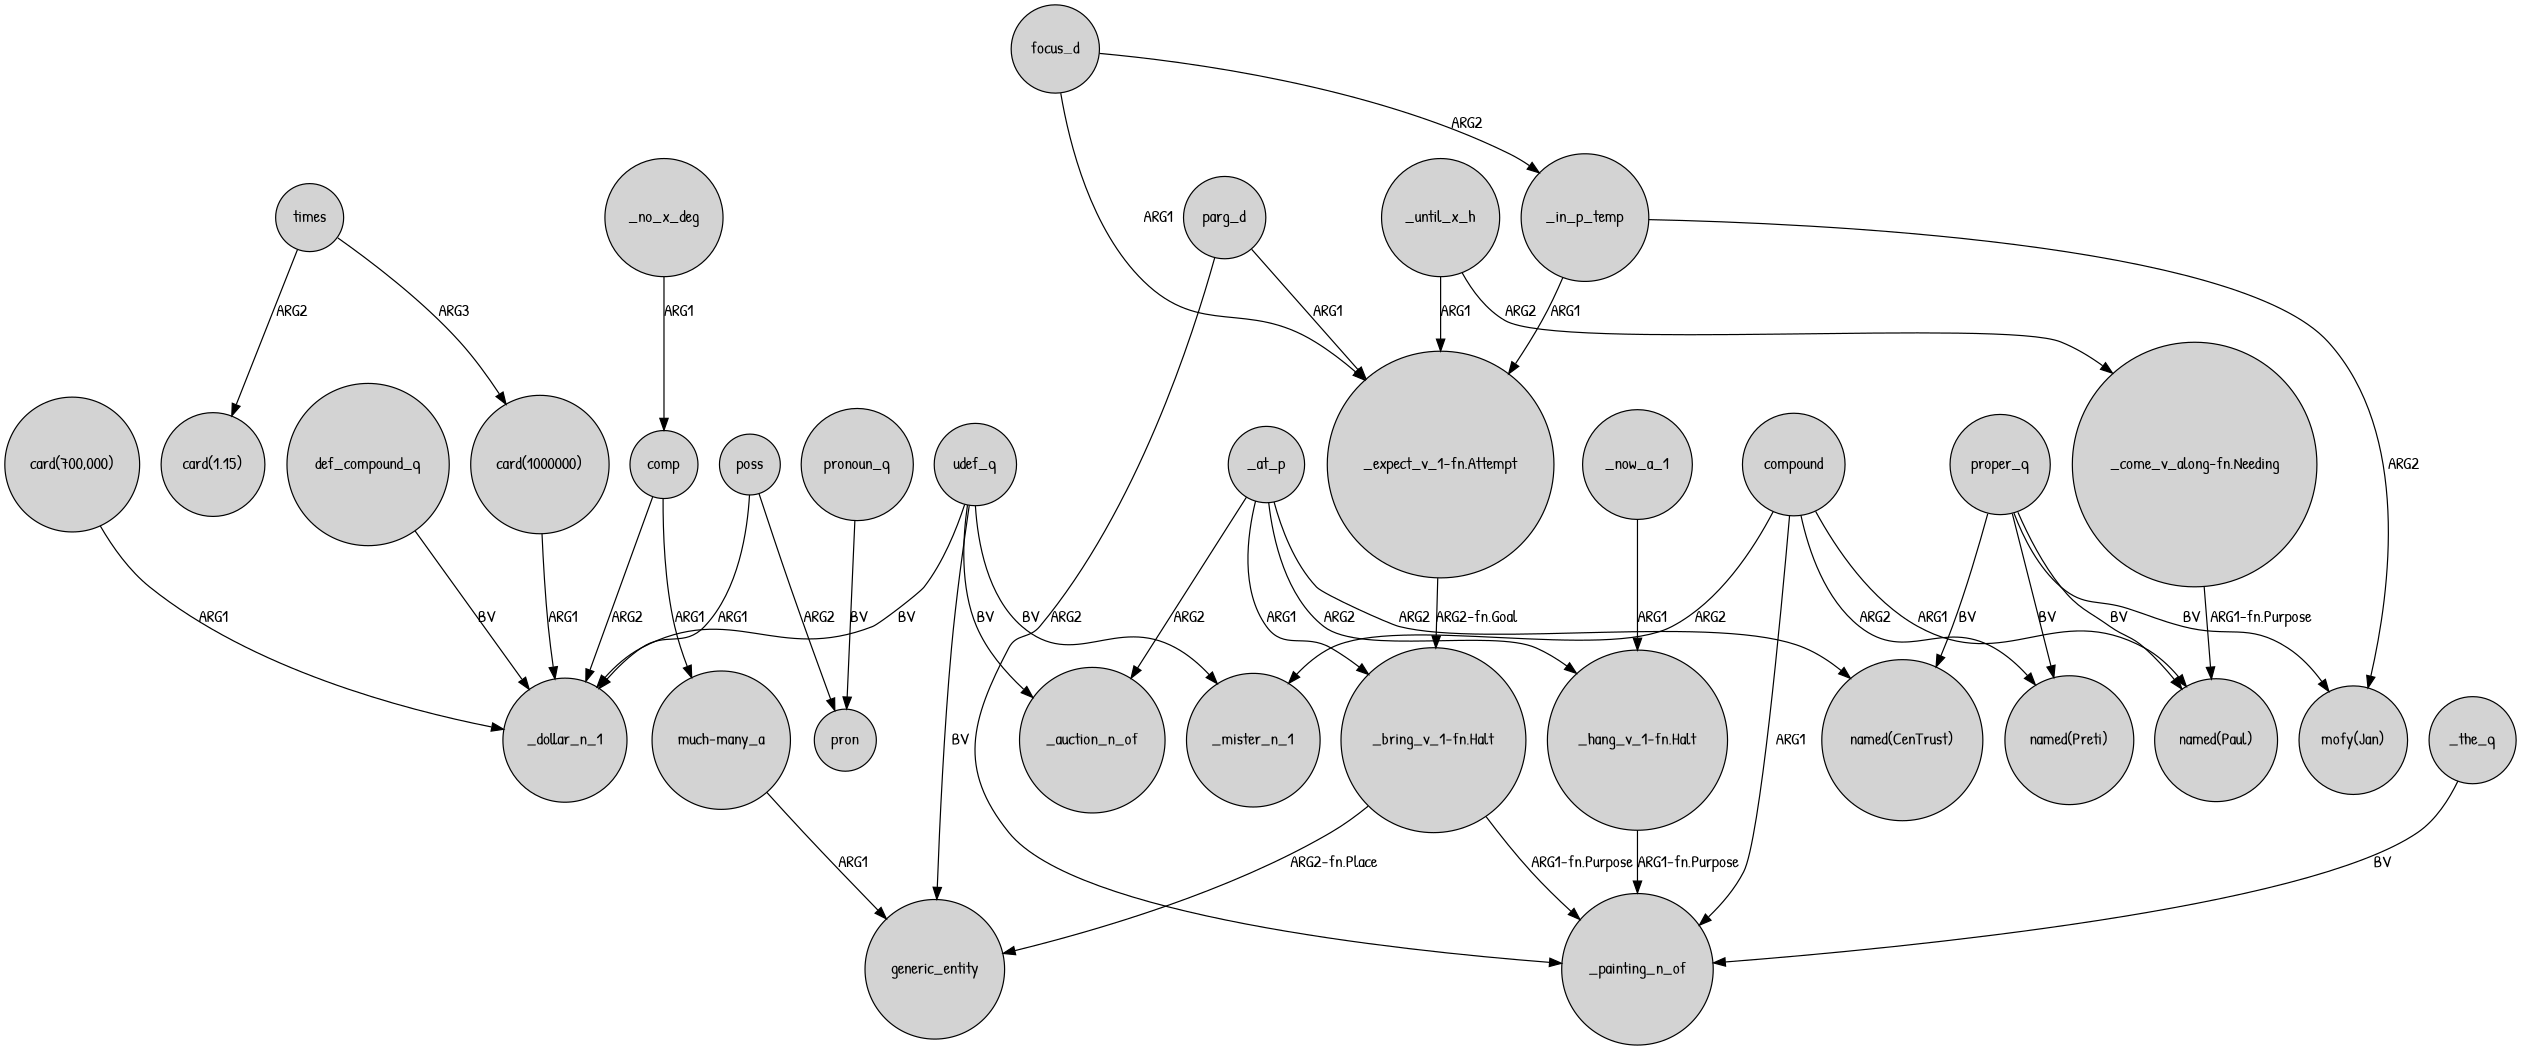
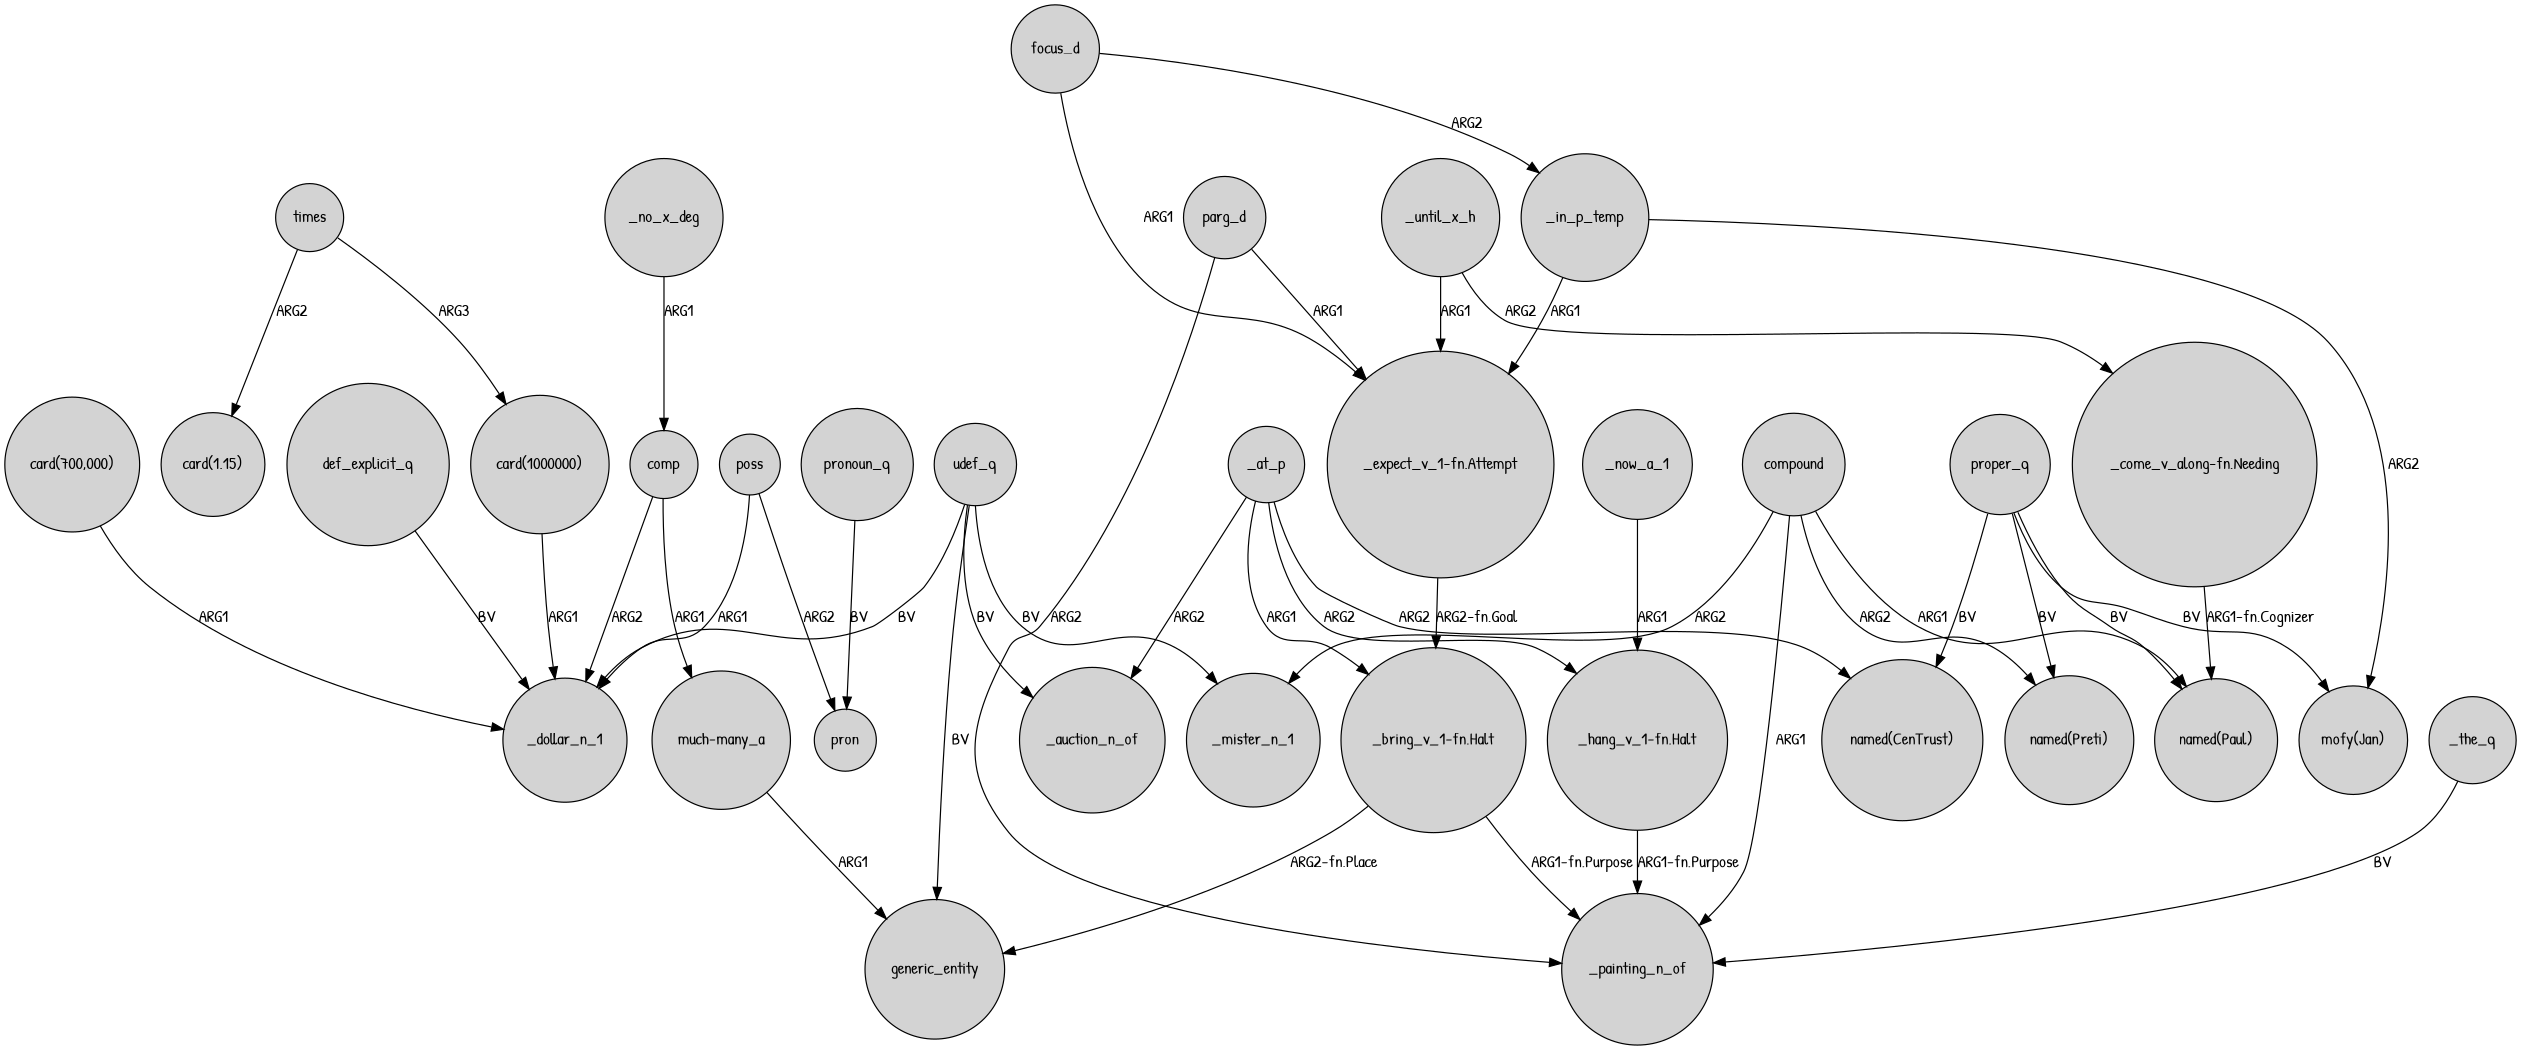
node "def_compound_q": label "def_compound_q" -> "def_explicit_q"
edge "_come_v_along-fn.Needing" -> "named(Paul)": label "ARG1-fn.Purpose" -> "ARG1-fn.Cognizer"
